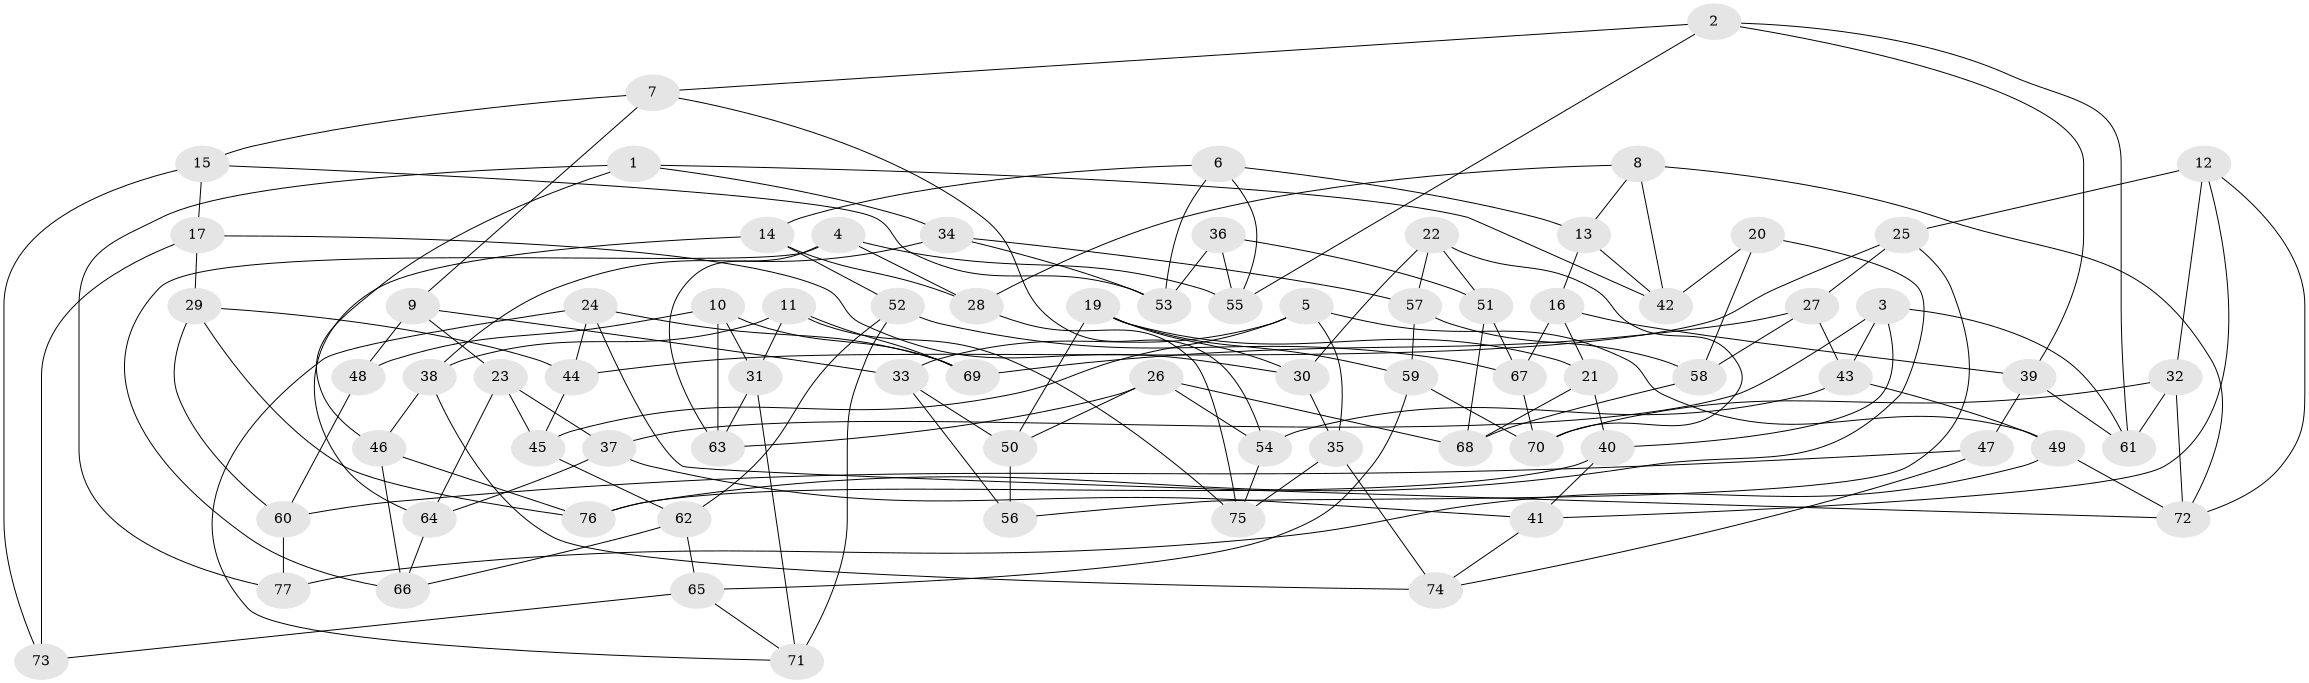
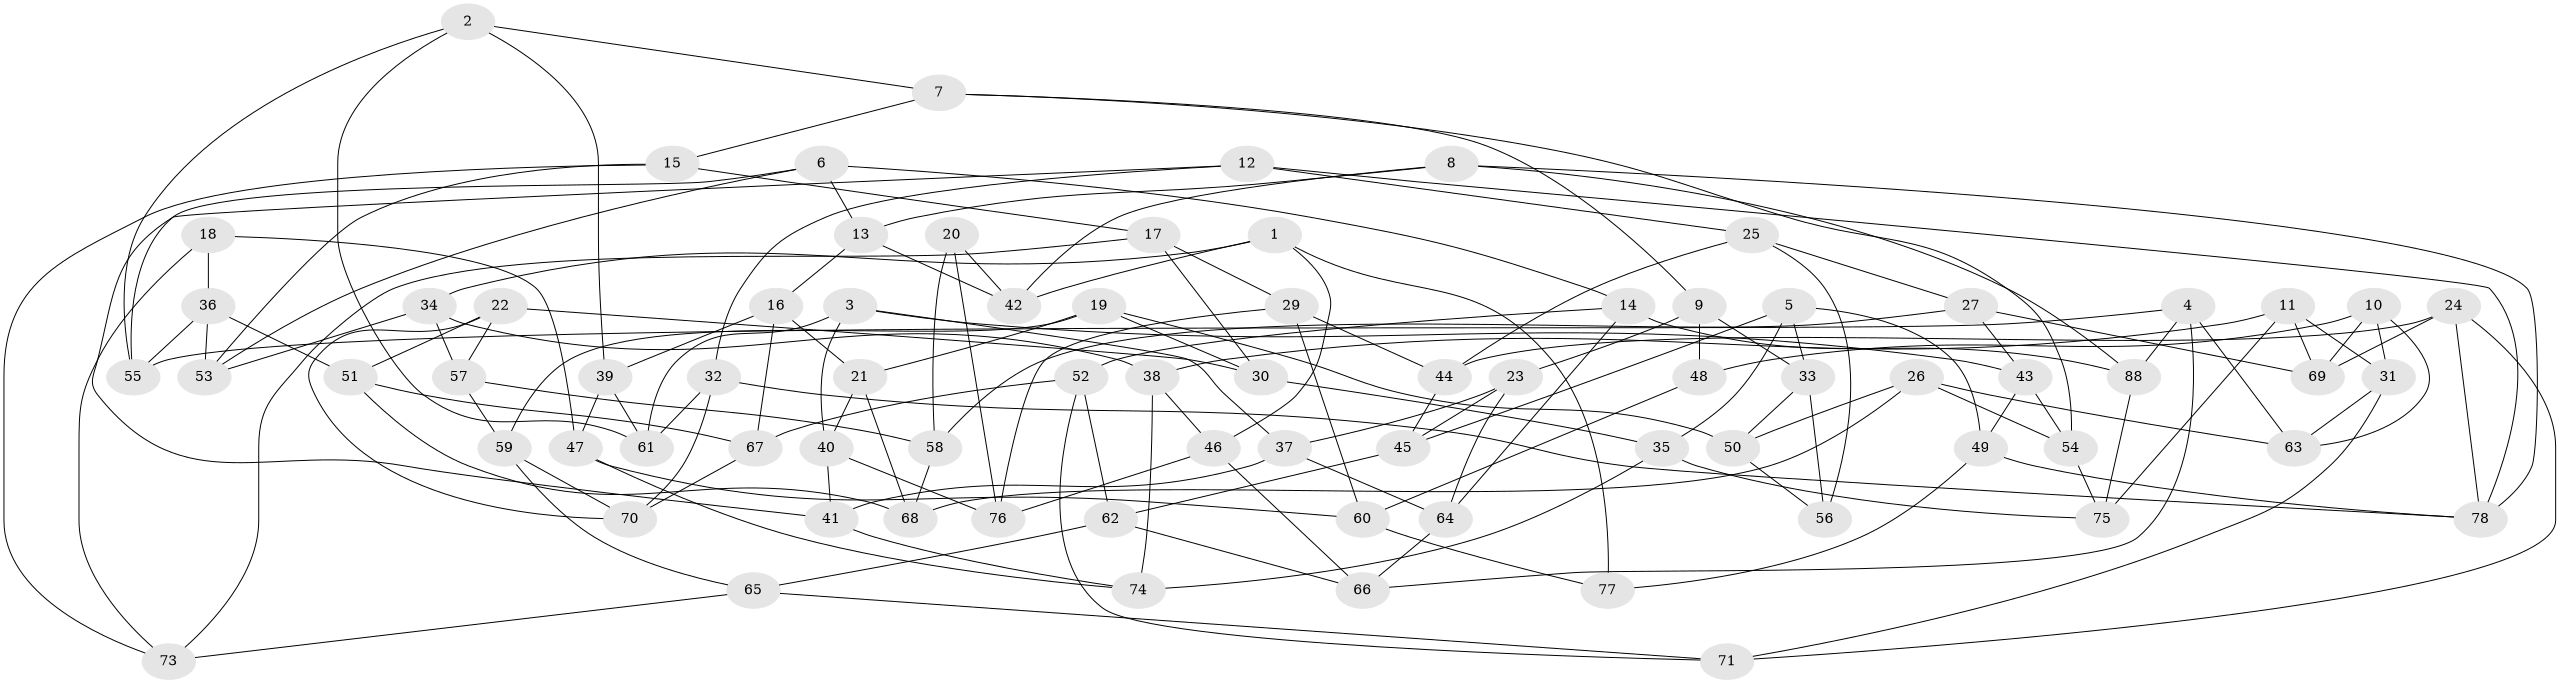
node "18": added
node "28": label "28" -> "88"
node "72": label "72" -> "78"
